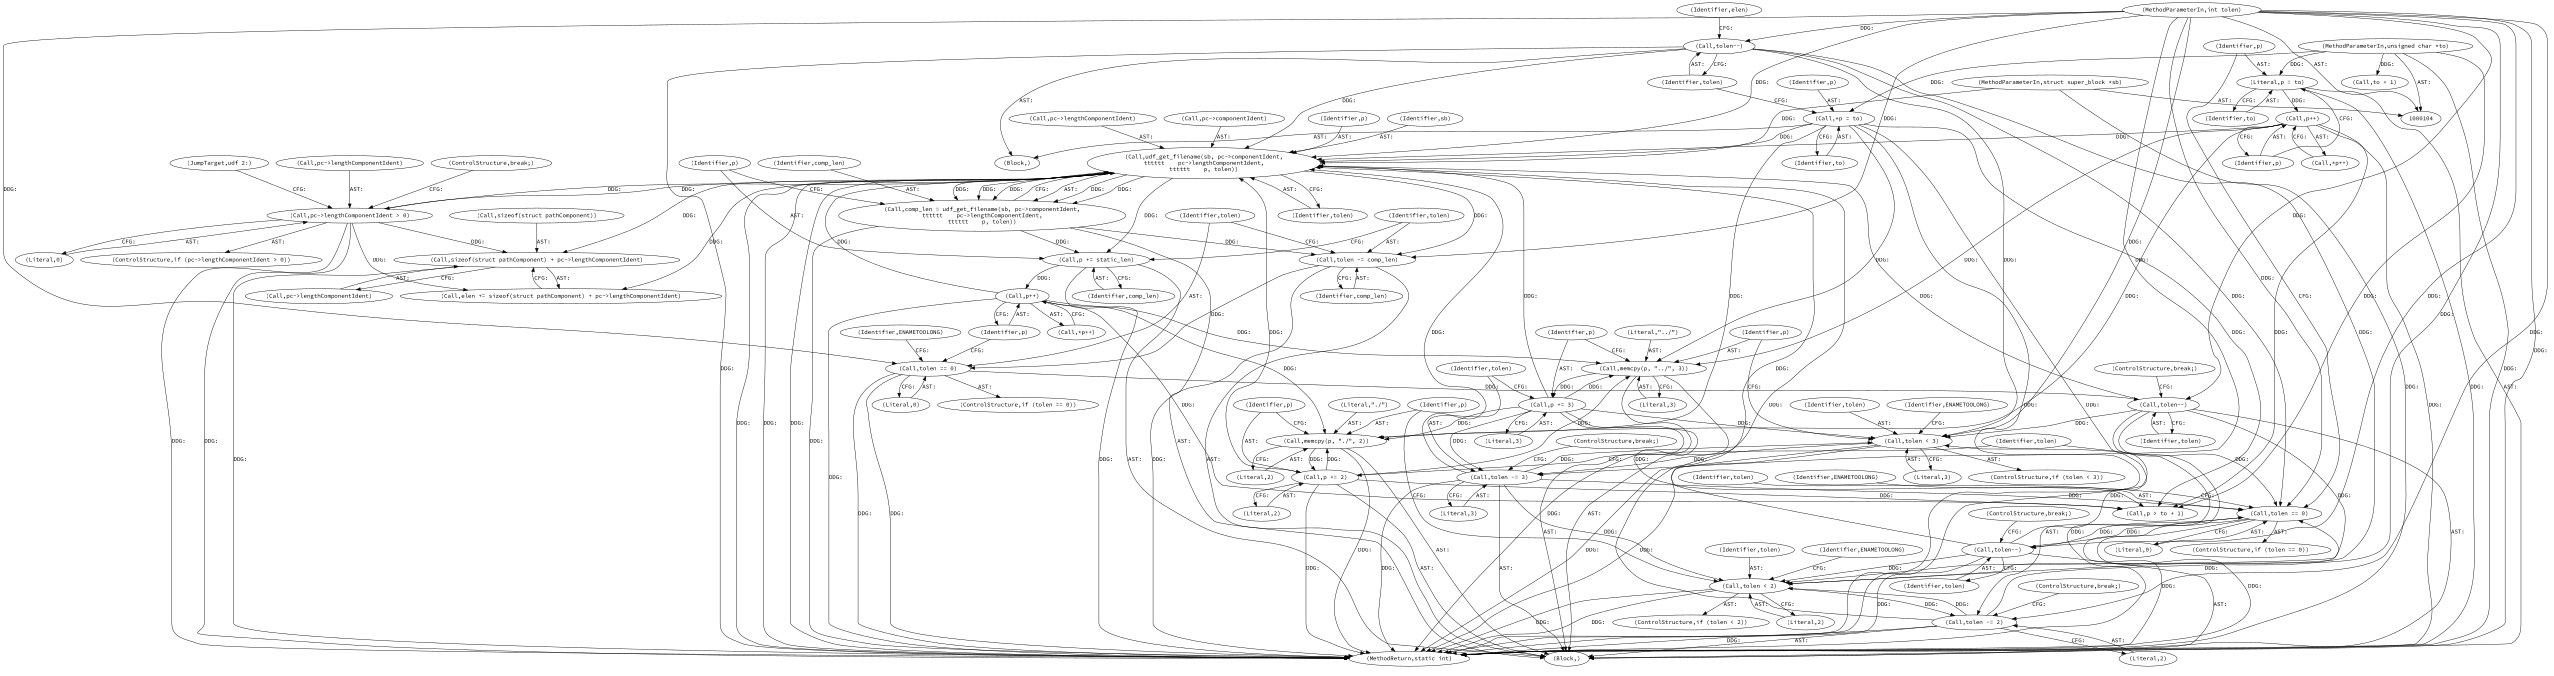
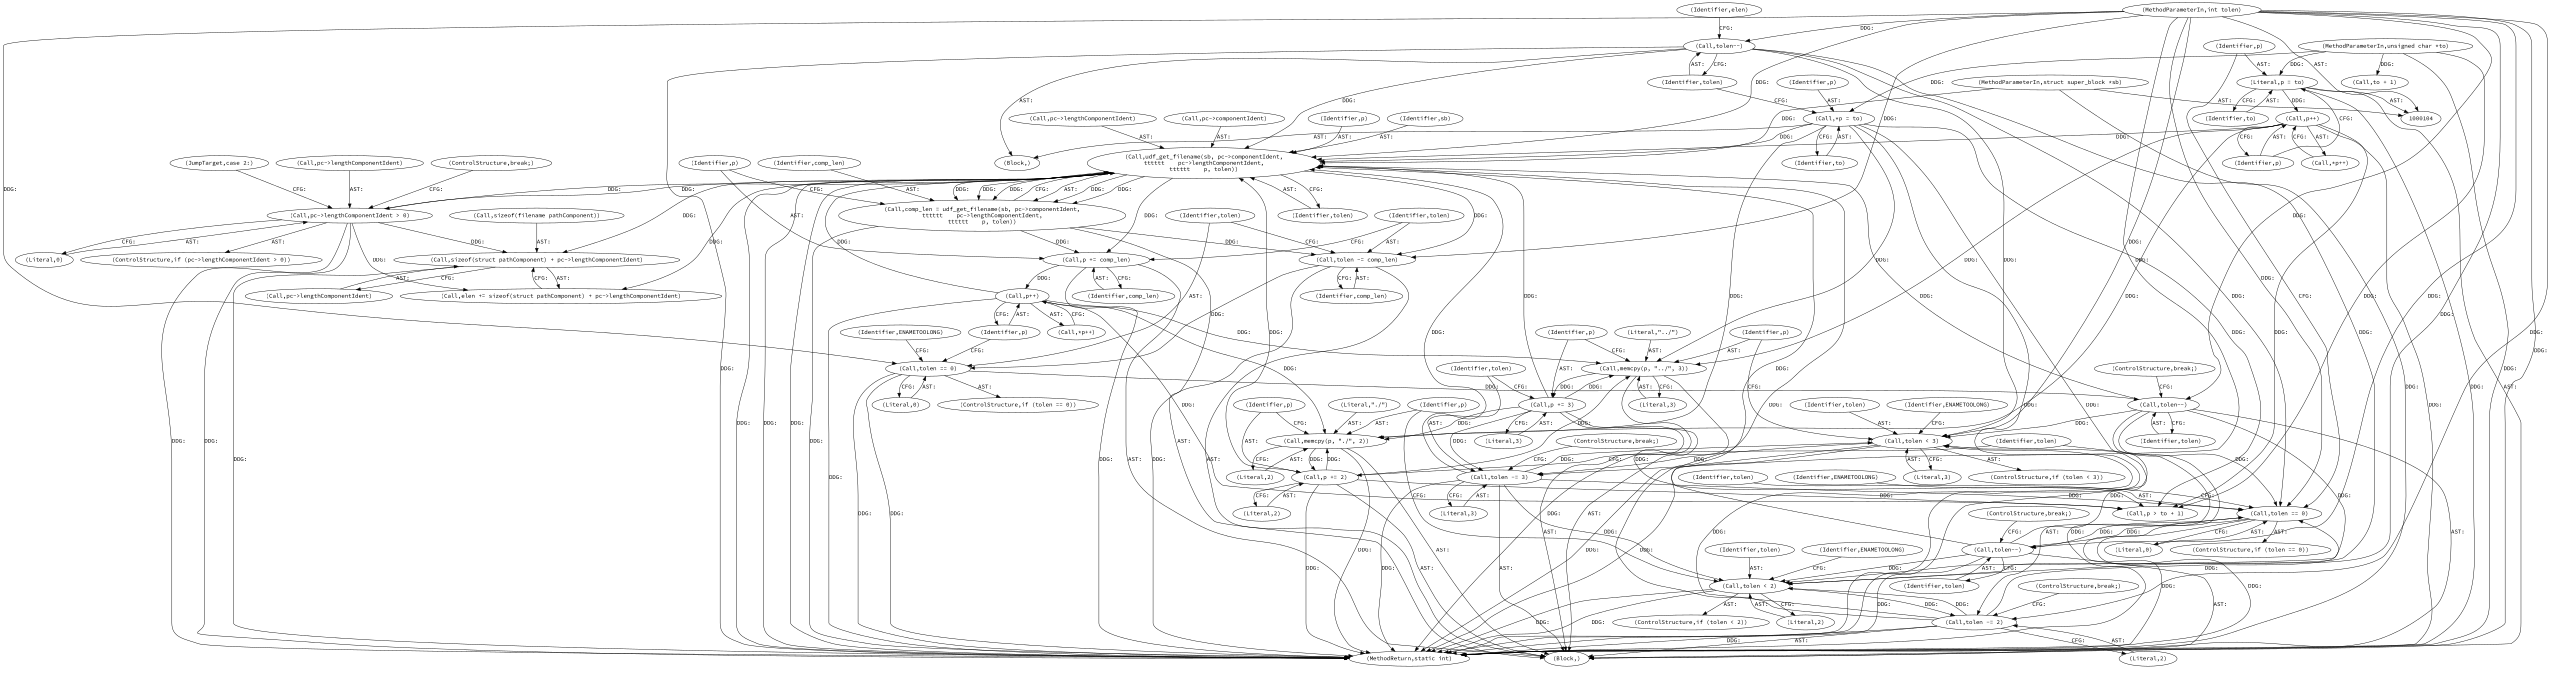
edge "(MethodParameterIn,unsigned char *to)" -> "1000104": now "(Literal,p = to)" -> "1000104"
node "(JumpTarget,udf 2:)": label "(JumpTarget,udf 2:)" -> "(JumpTarget,case 2:)"
node "(Call,sizeof(struct pathComponent))": label "(Call,sizeof(struct pathComponent))" -> "(Call,sizeof(filename pathComponent))"
node "(Call,p += static_len)": label "(Call,p += static_len)" -> "(Call,p += comp_len)"
edge "(Call,p += 3)" -> "(Call,tolen < 3)": now "(Call,tolen -= 2)" -> "(Call,tolen < 3)"
